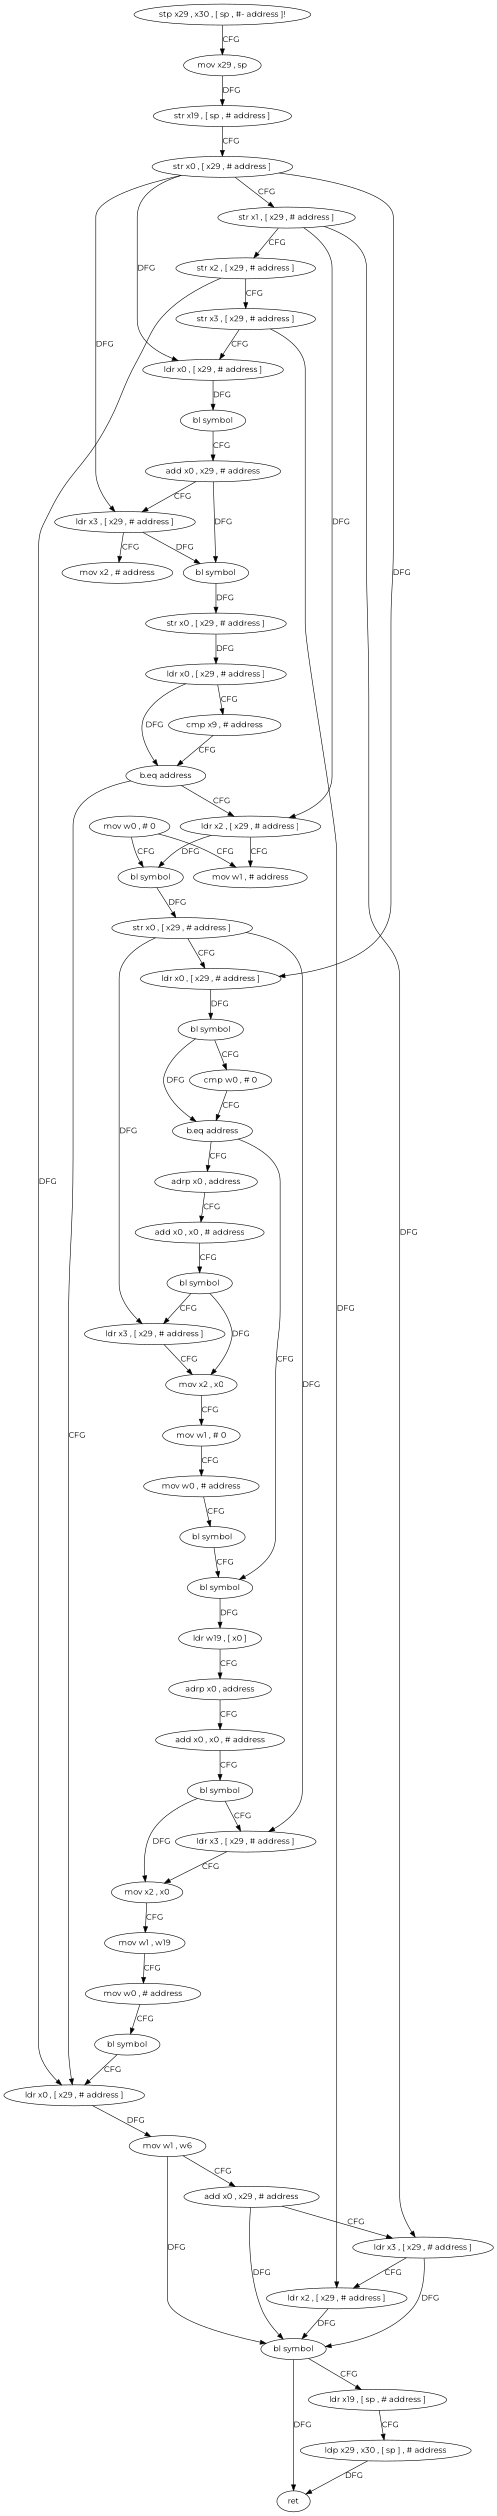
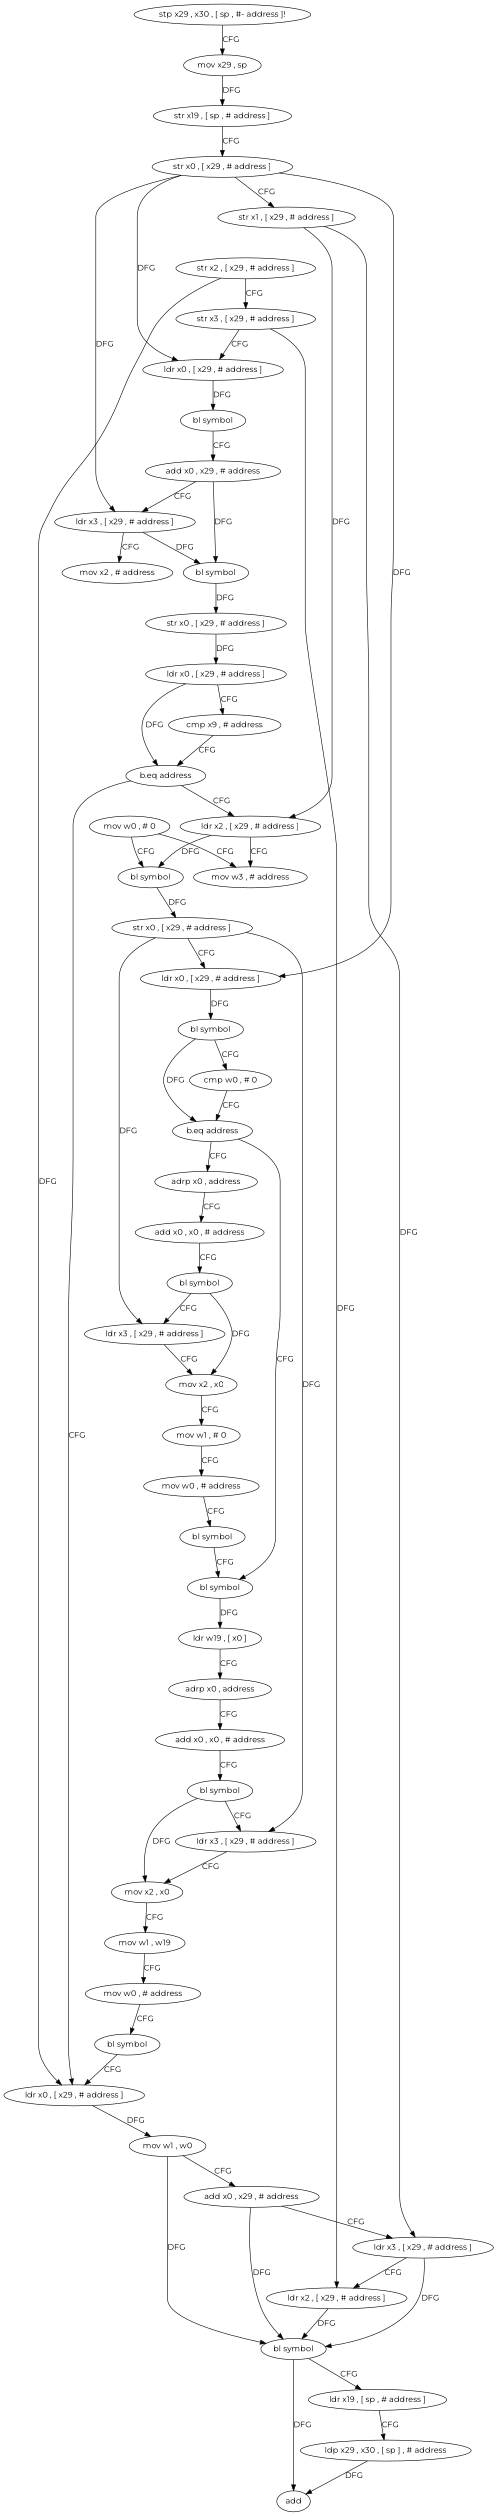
edge "str x1 , [ x29 , # address ]" -> "str x2 , [ x29 , # address ]": removed, label "CFG"
node "mov w1 , # address": label "mov w1 , # address" -> "mov w3 , # address"
node "mov w1 , w6": label "mov w1 , w6" -> "mov w1 , w0"
node "ret": label "ret" -> "add"
